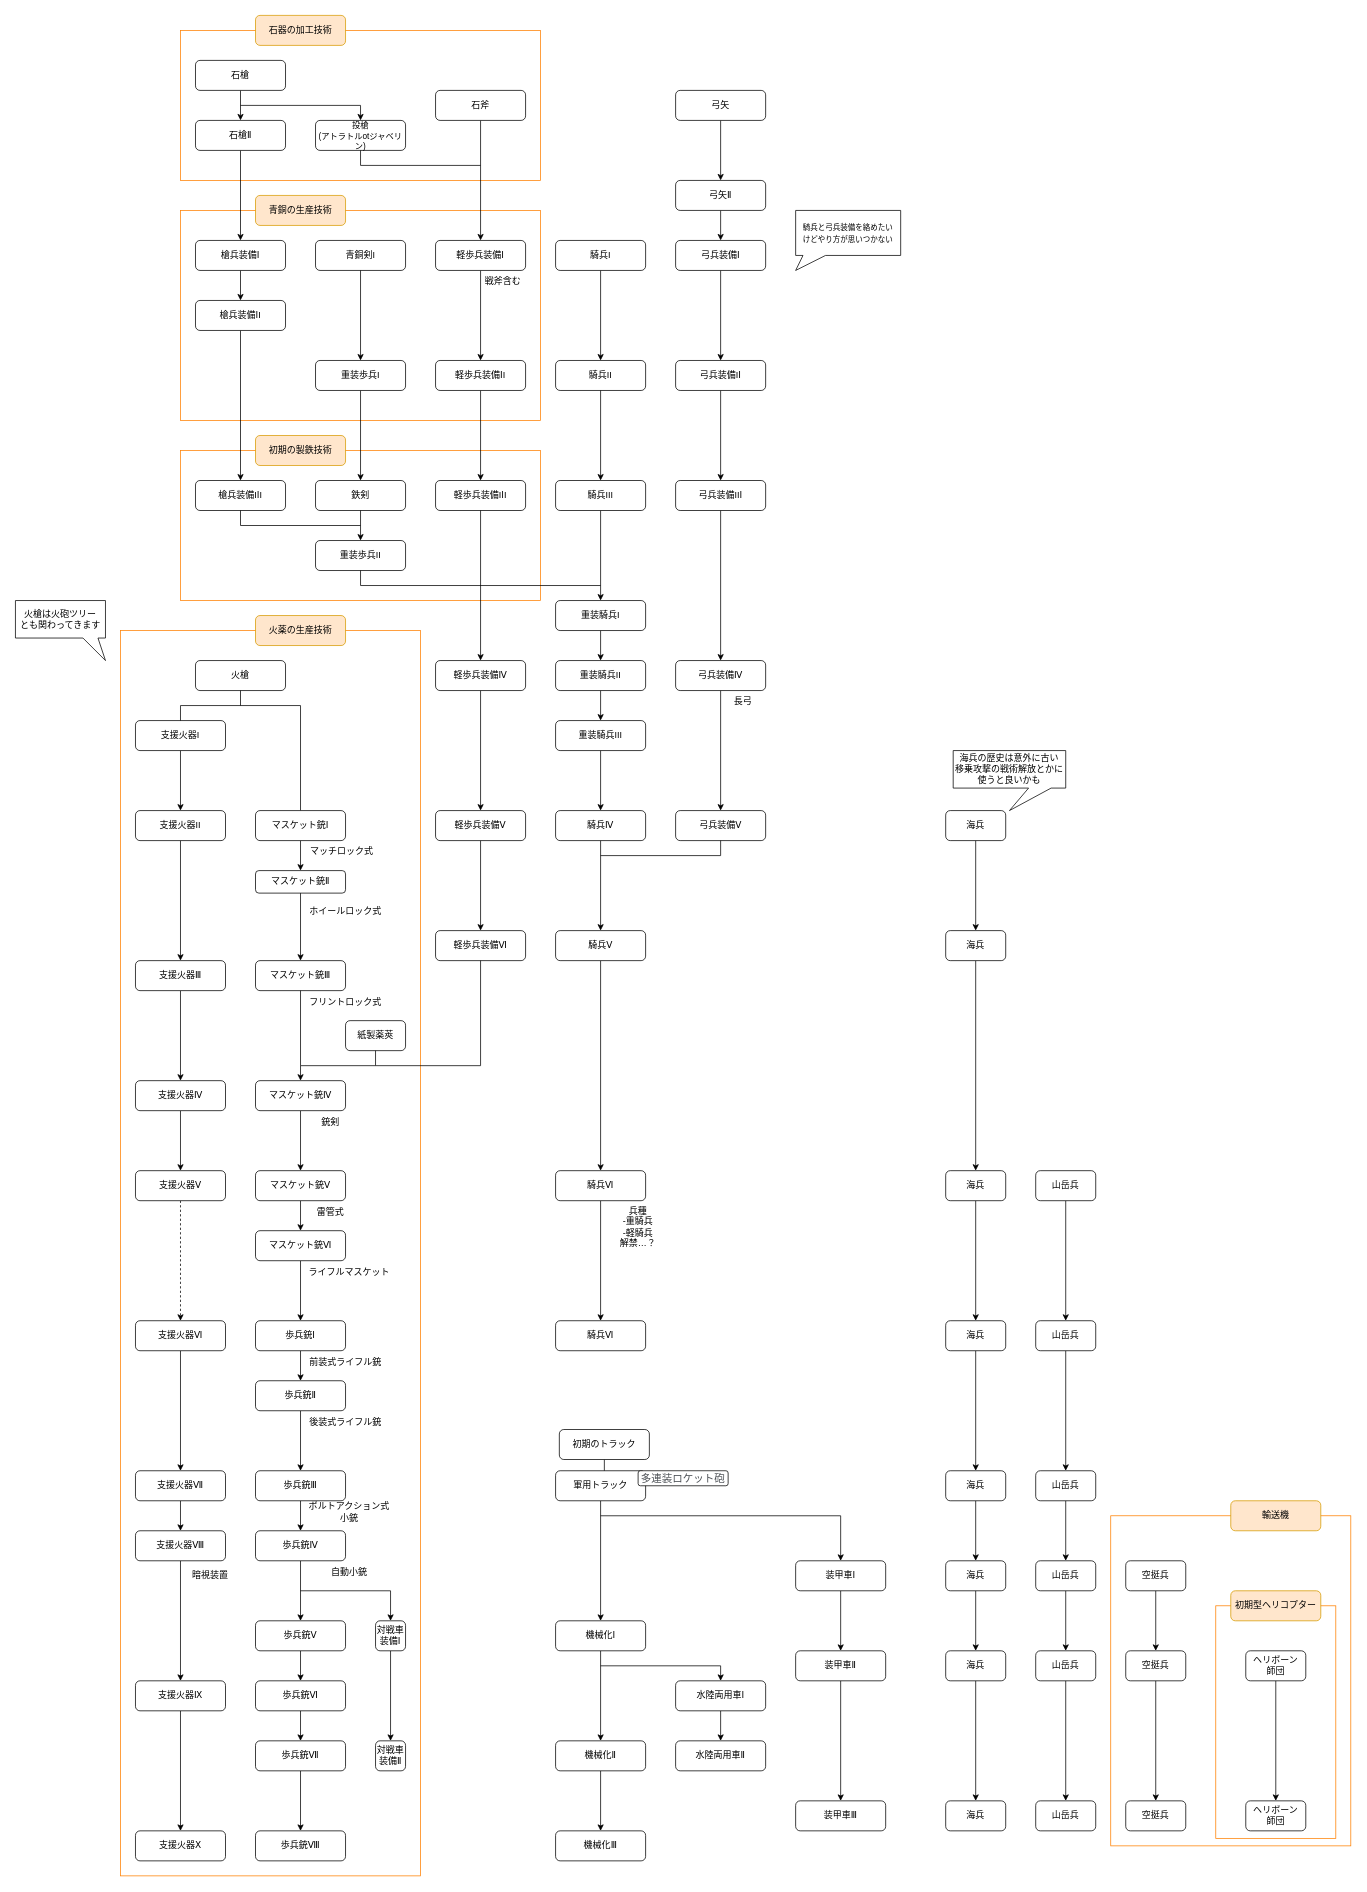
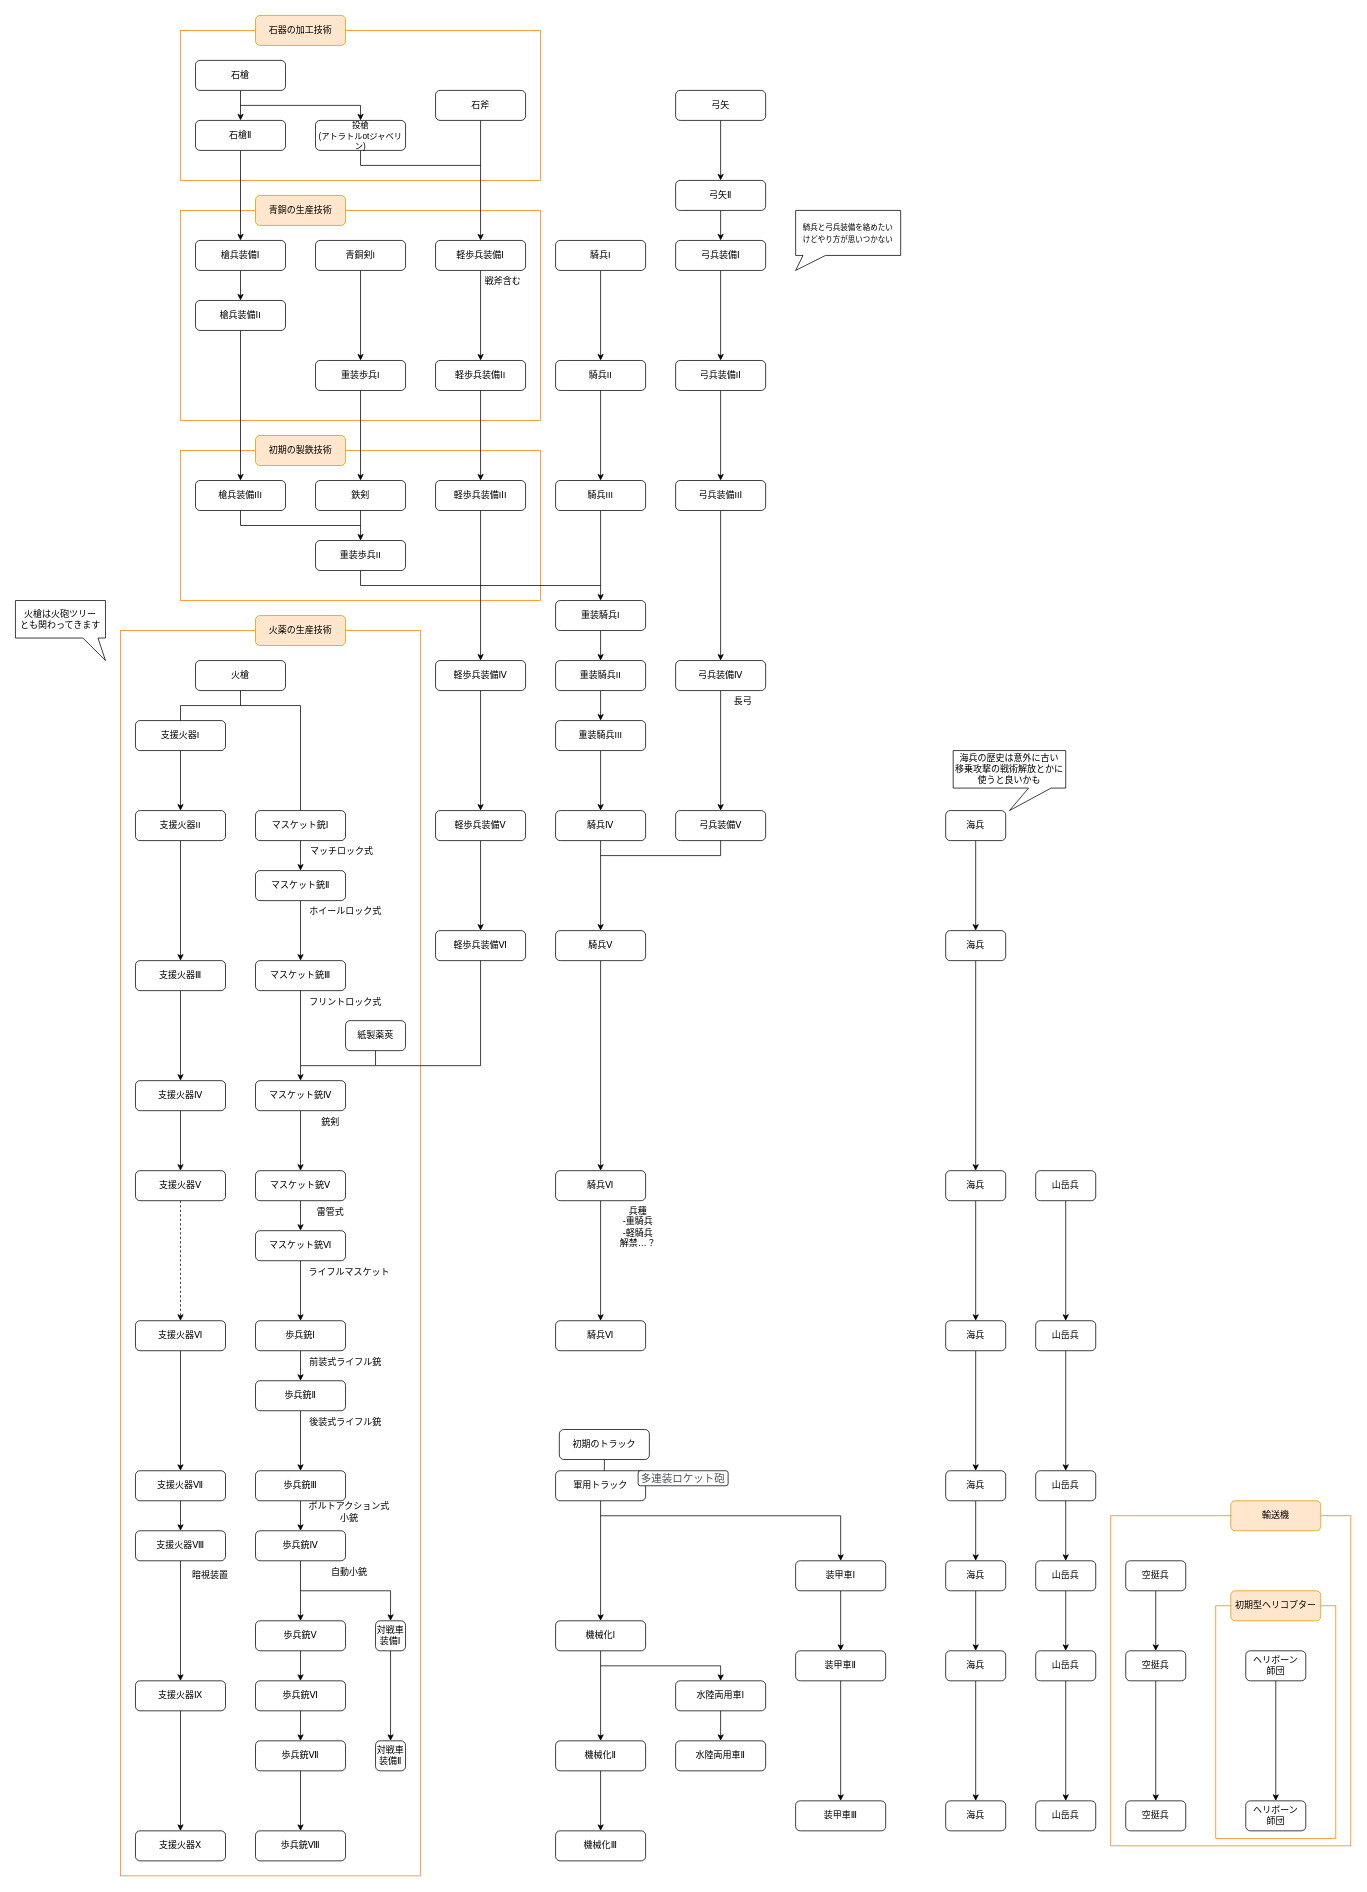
node "マスケット銃Ⅱ": size 90x23 -> 90x30
